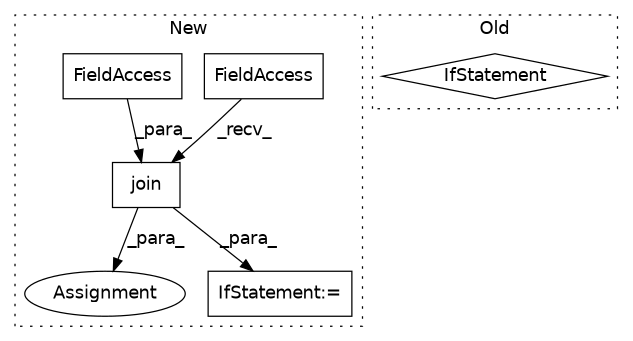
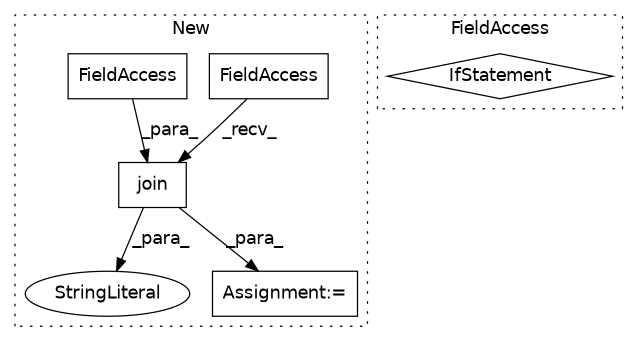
cluster "Old": label "Old" -> "FieldAccess"
node "Assignment": label "Assignment" -> "StringLiteral"
node "IfStatement:=": label "IfStatement:=" -> "Assignment:="
